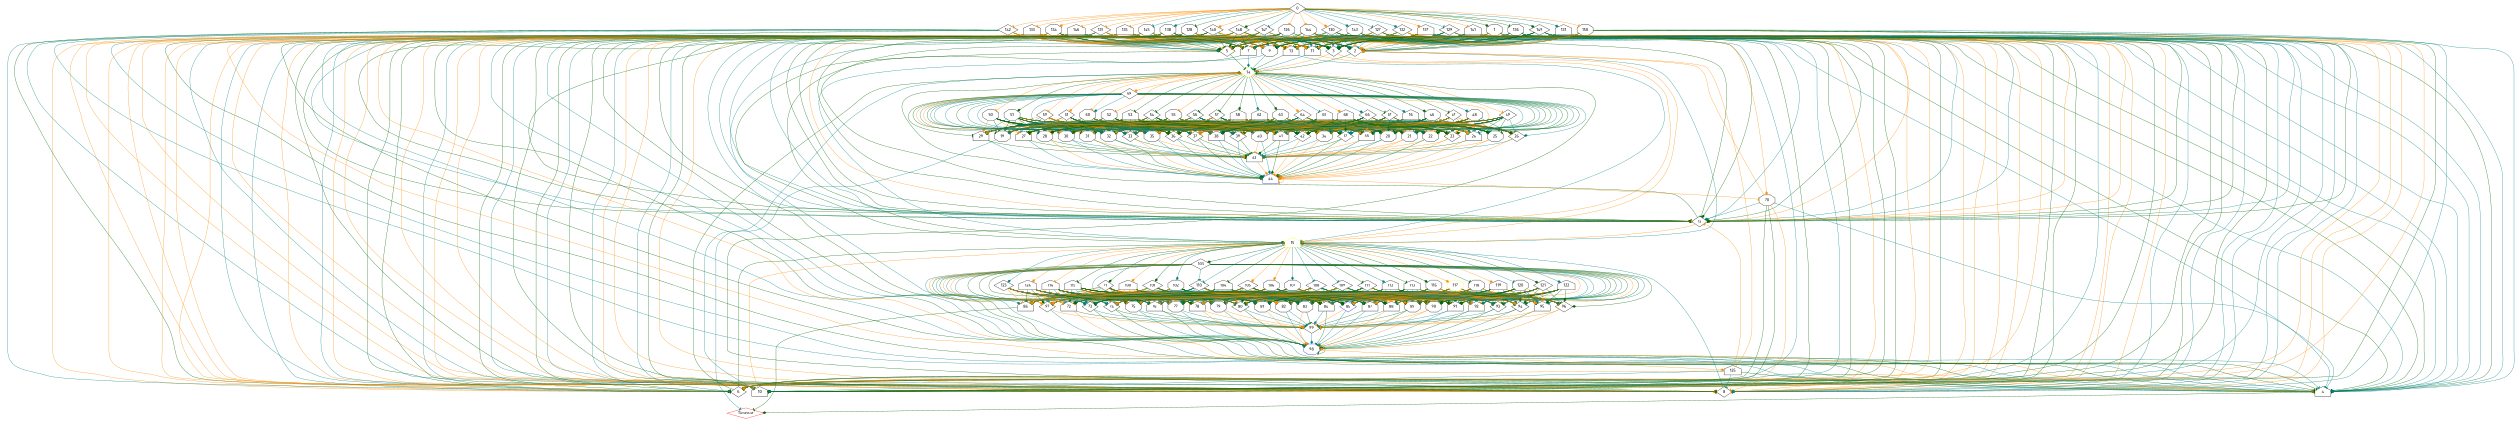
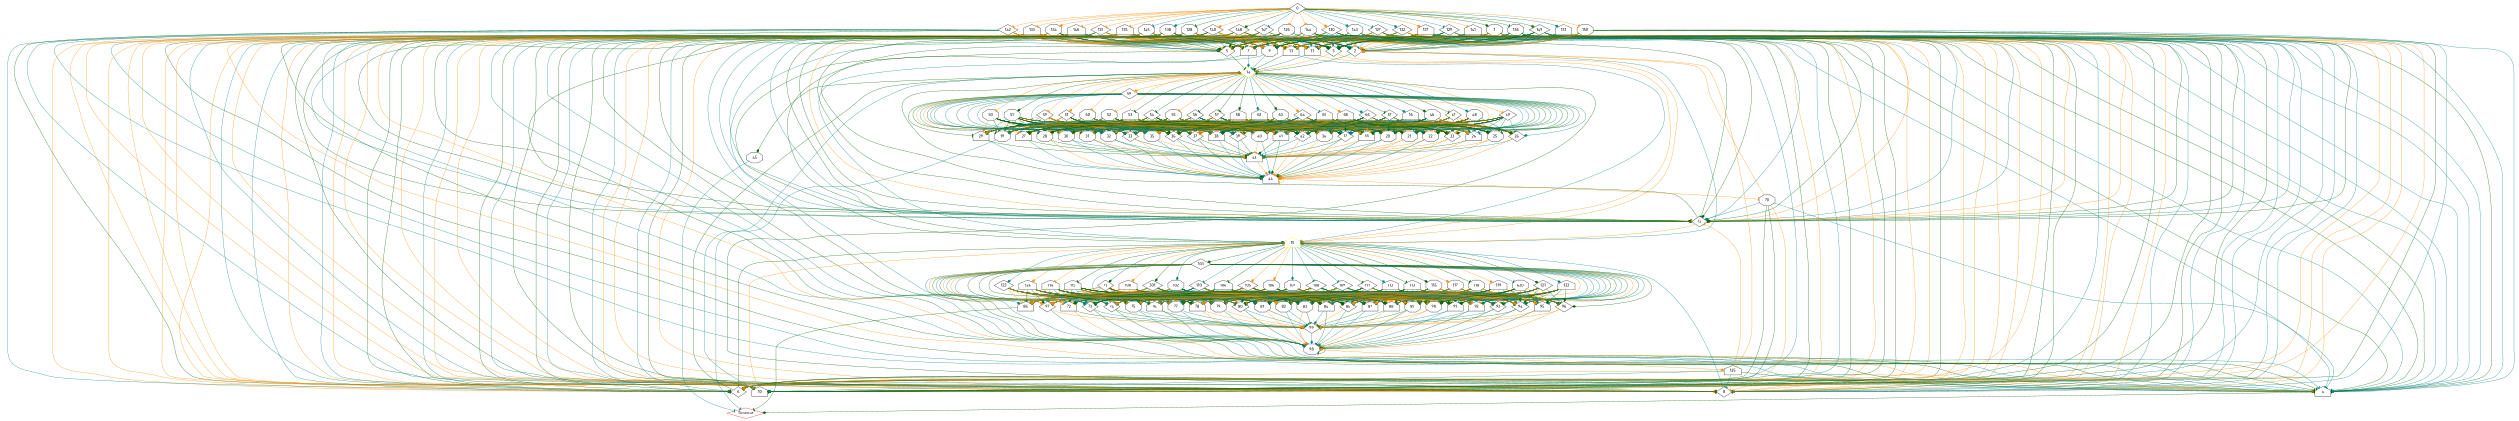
edge "144" -> "70": now "144" -> "8"
edge "69" -> "60": now "69" -> "42"
node "45": added
edge "103" -> "110": now "103" -> "87"
node "101": label "101" -> "301"
node "117": color yellow -> black
node "120": label "120" -> "620"
node "85": color blue -> black
